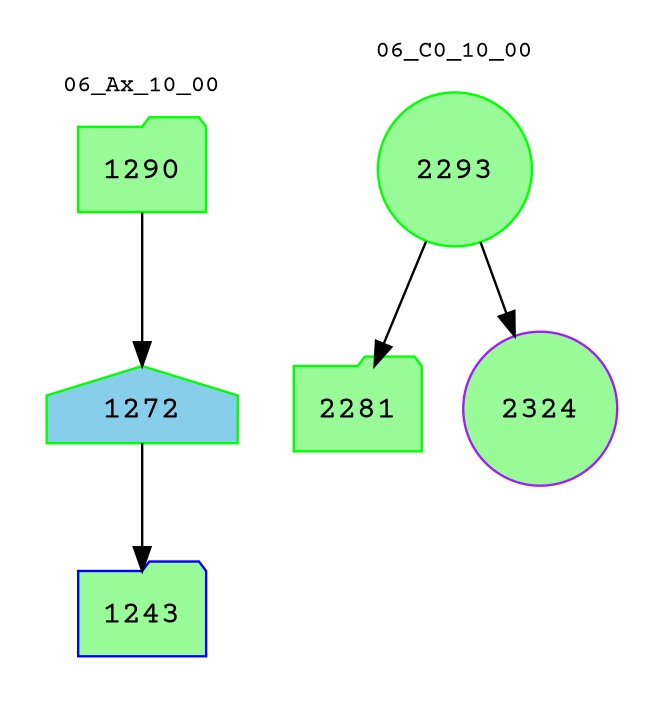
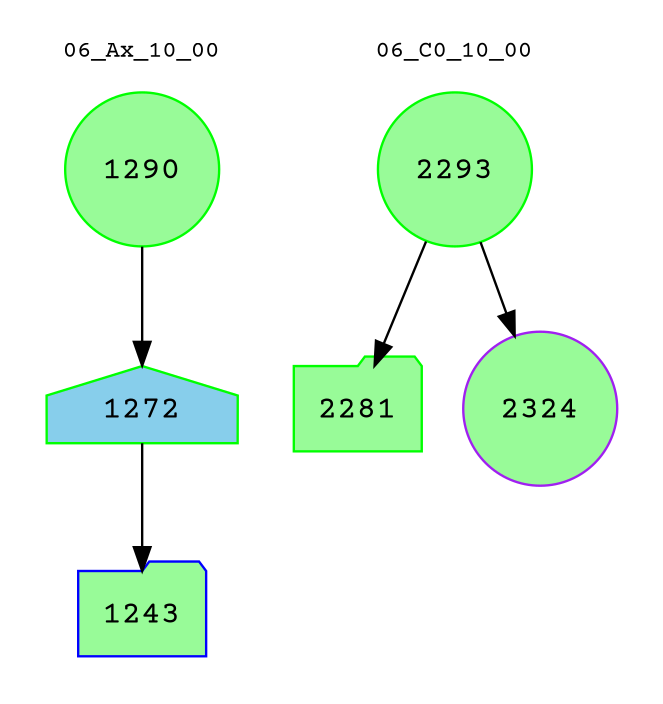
node "1290": shape folder -> circle
